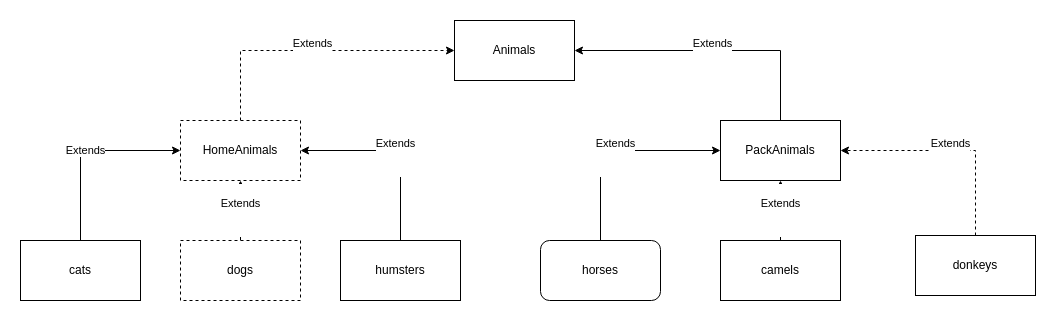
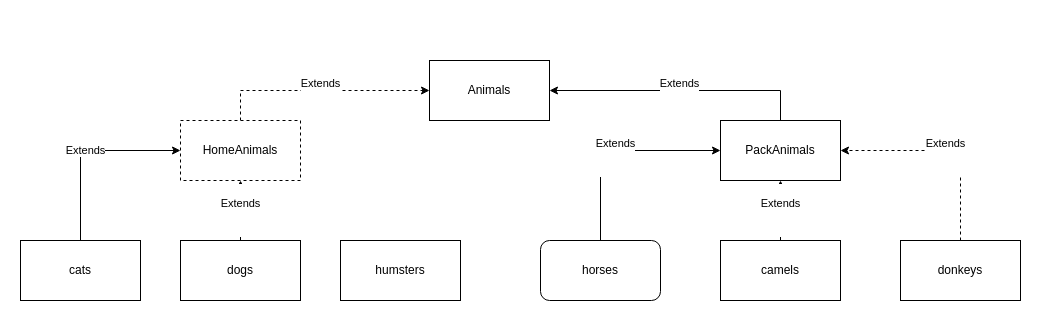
node "Animals": moved (515, 51) -> (490, 91)
edge "humsters" -> "HomeAnimals": removed, label "Extends"
node "donkeys": moved (976, 266) -> (961, 271)
node "dogs": style dashed -> solid
